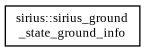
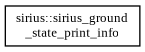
node "sirius::sirius_ground _state_ground_info": label "sirius::sirius_ground _state_ground_info" -> "sirius::sirius_ground _state_print_info"
